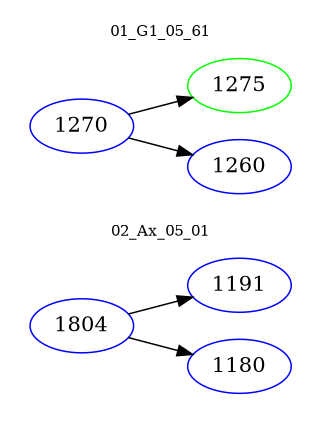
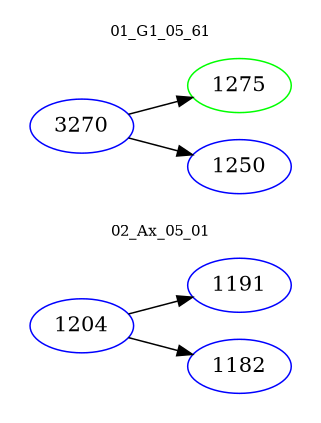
node "1270": label "1270" -> "3270"
node "1260": label "1260" -> "1250"
node "1804": label "1804" -> "1204"
node "1180": label "1180" -> "1182"
